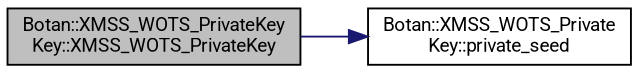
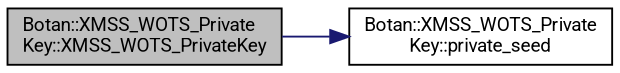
node "Botan::XMSS_WOTS_PrivateKey Key::XMSS_WOTS_PrivateKey": label "Botan::XMSS_WOTS_PrivateKey Key::XMSS_WOTS_PrivateKey" -> "Botan::XMSS_WOTS_Private Key::XMSS_WOTS_PrivateKey"
